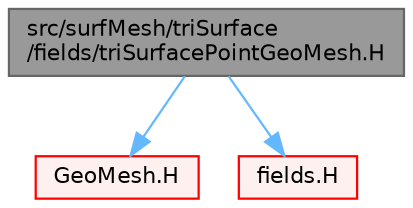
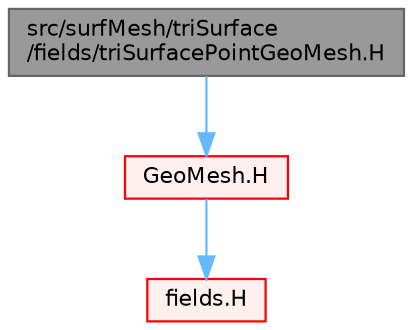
edge "src/surfMesh/triSurface /fields/triSurfacePointGeoMesh.H" -> "fields.H": now "GeoMesh.H" -> "fields.H"
